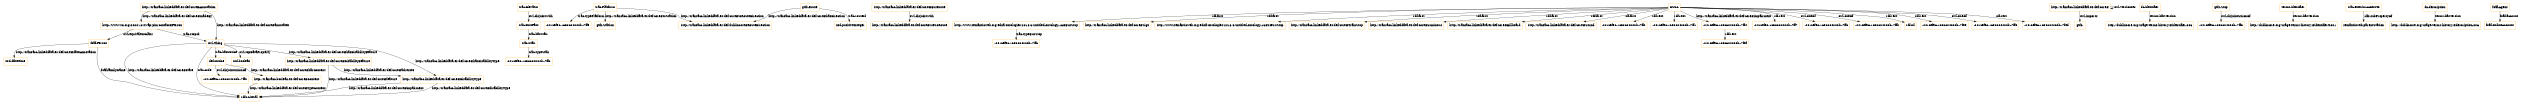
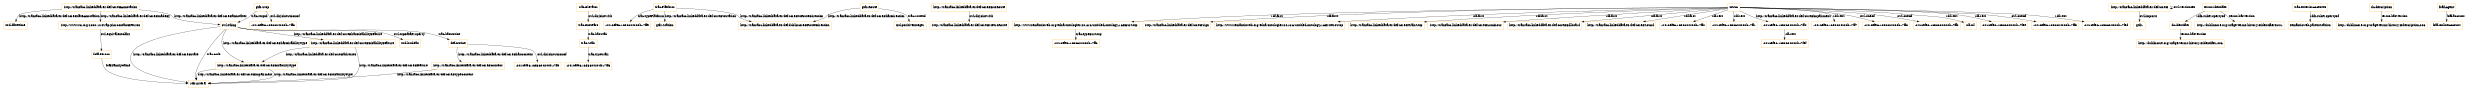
edge "terms:identifier" -> "dc:identifier": added, label "rdfs:subPropertyOf"
edge "http://www.w3.org/2000/10/swap/pim/contact#Person" -> "owl:Thing": now "gtfs:Stop" -> "owl:Thing"
edge "foaf:Person" -> "xsd:dateTime": now "http://transacc.linkeddata.es/def/core#Annotation" -> "xsd:dateTime"
node "http://transacc.boolean.es/def/core#Content": label "http://transacc.boolean.es/def/core#Content" -> "http://transacc.linkeddata.es/def/core#Content"
